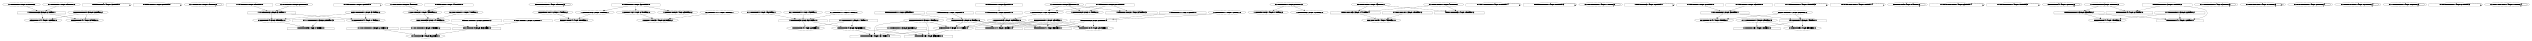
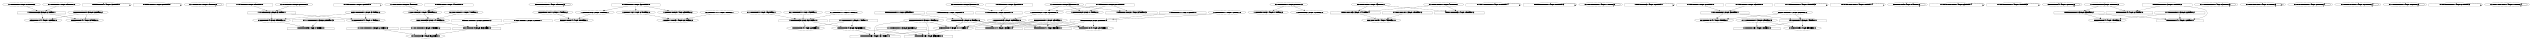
node "0010000000_1-10_COV:30_LEN:10": added
